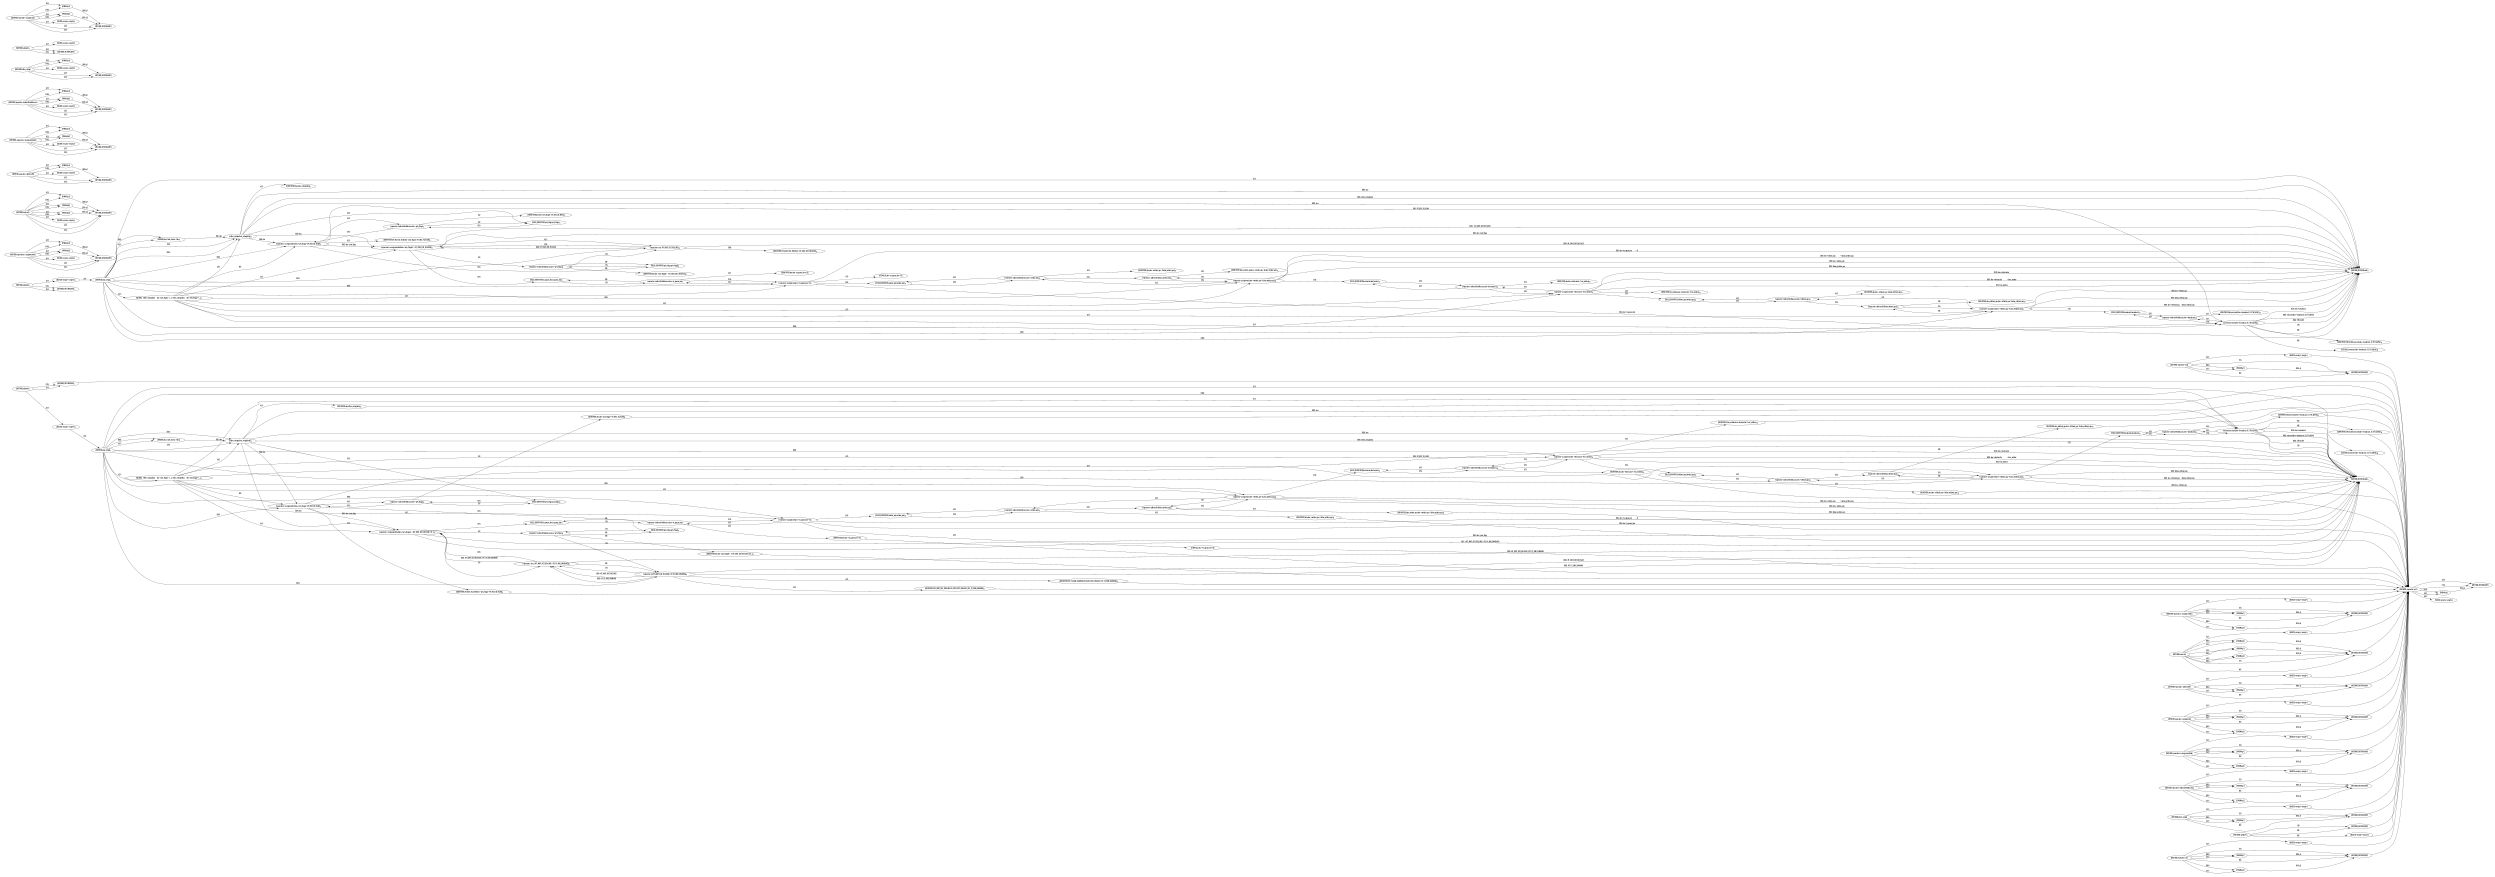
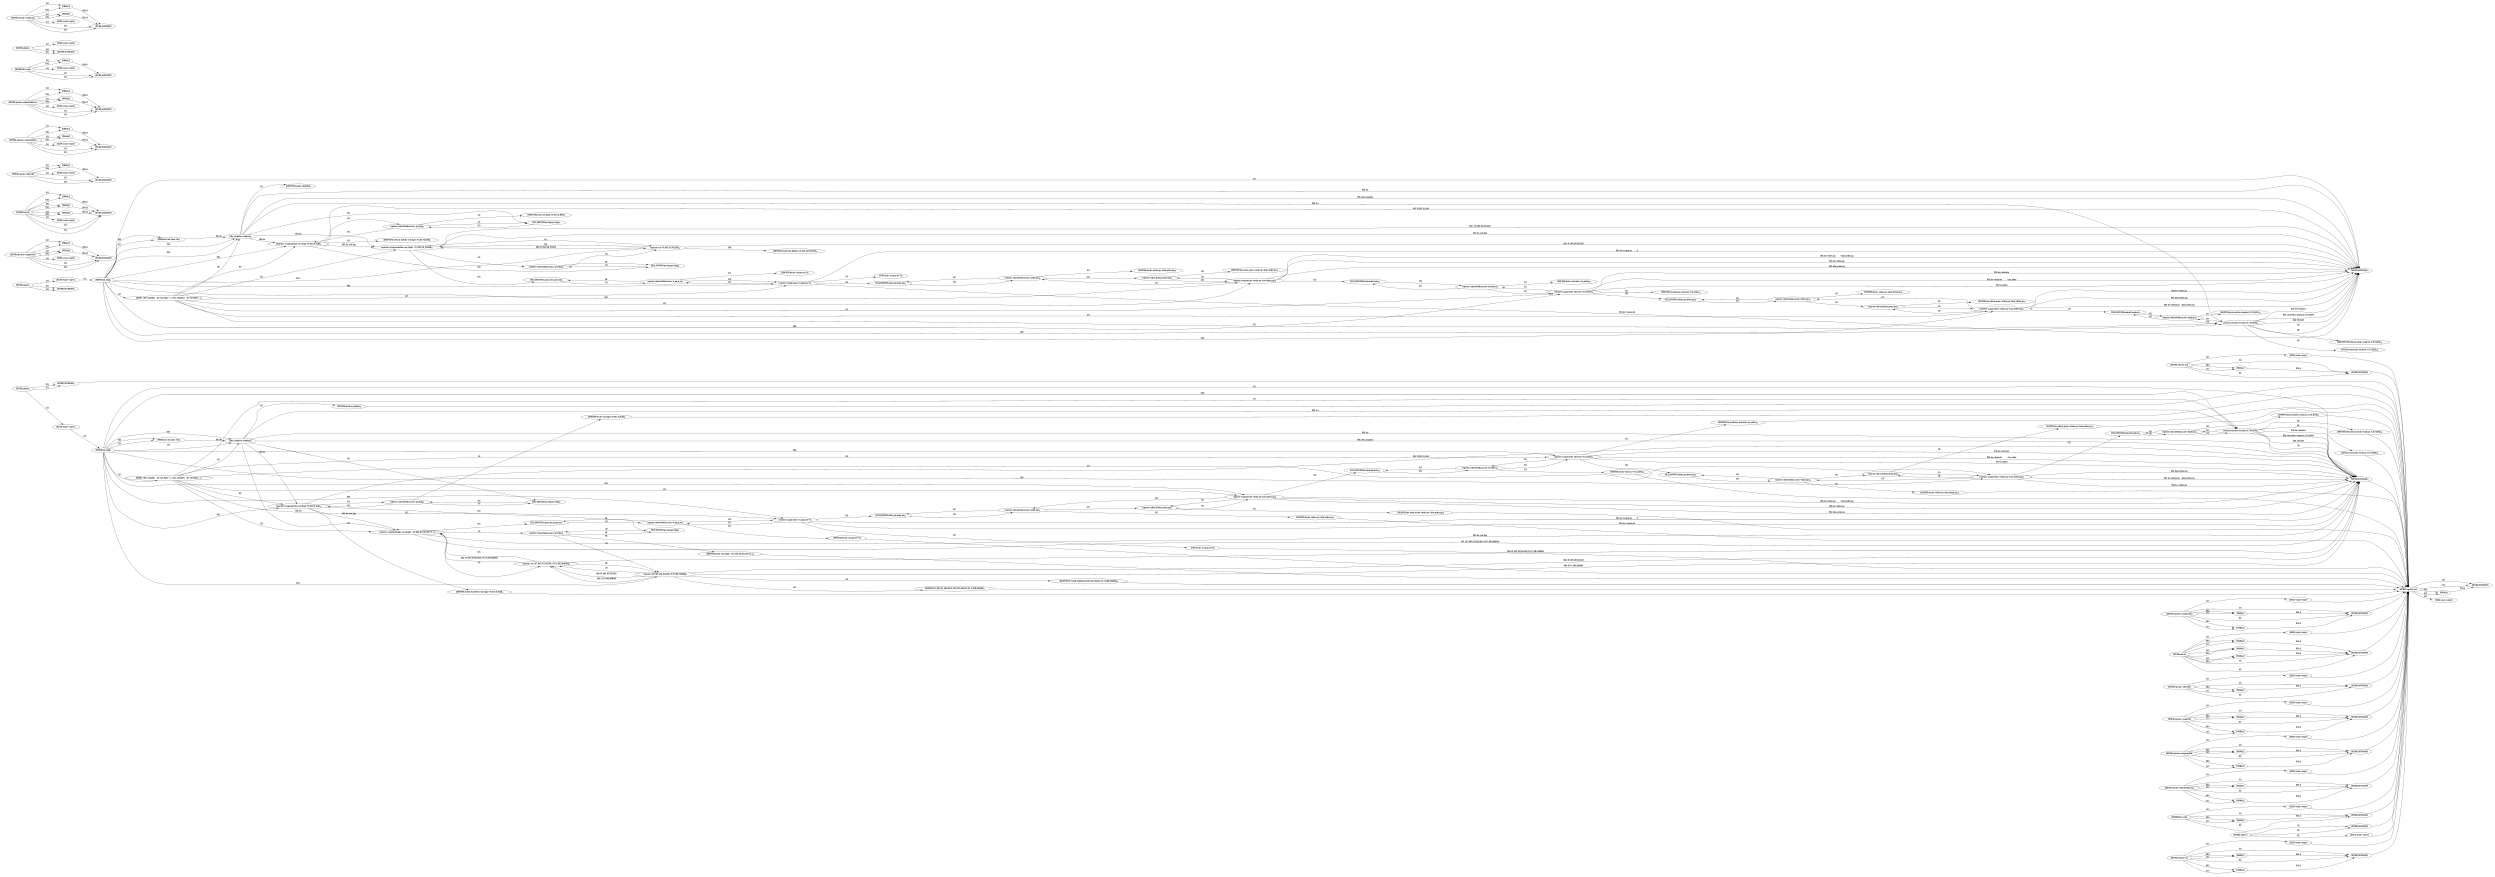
node "(IDENTIFIER,dev,dev->priv_flags&= ~IFF_XMIT_DST_RELEASE)": removed
